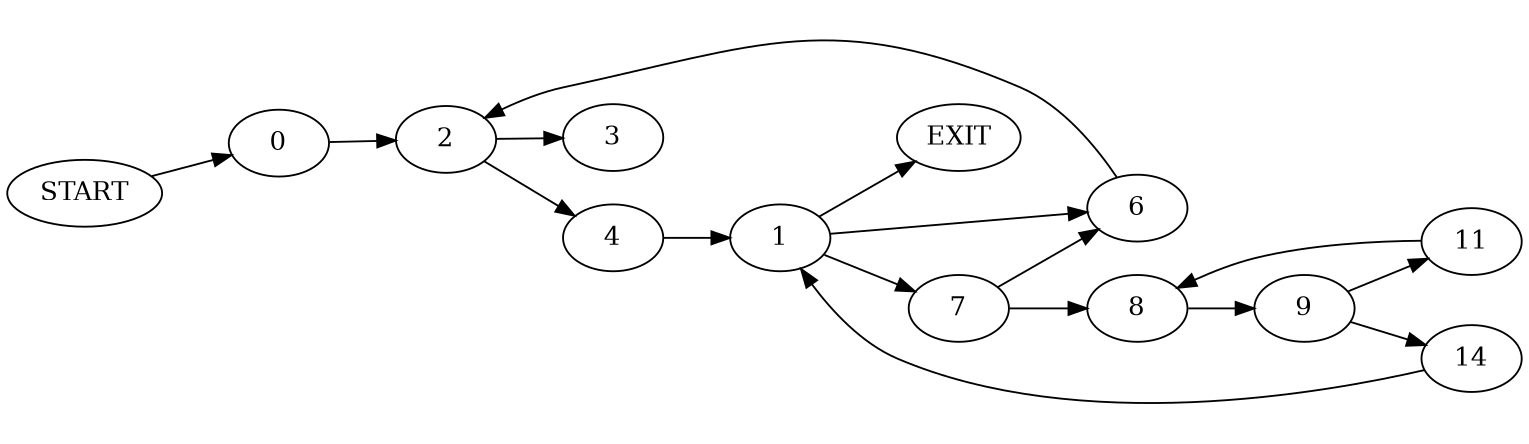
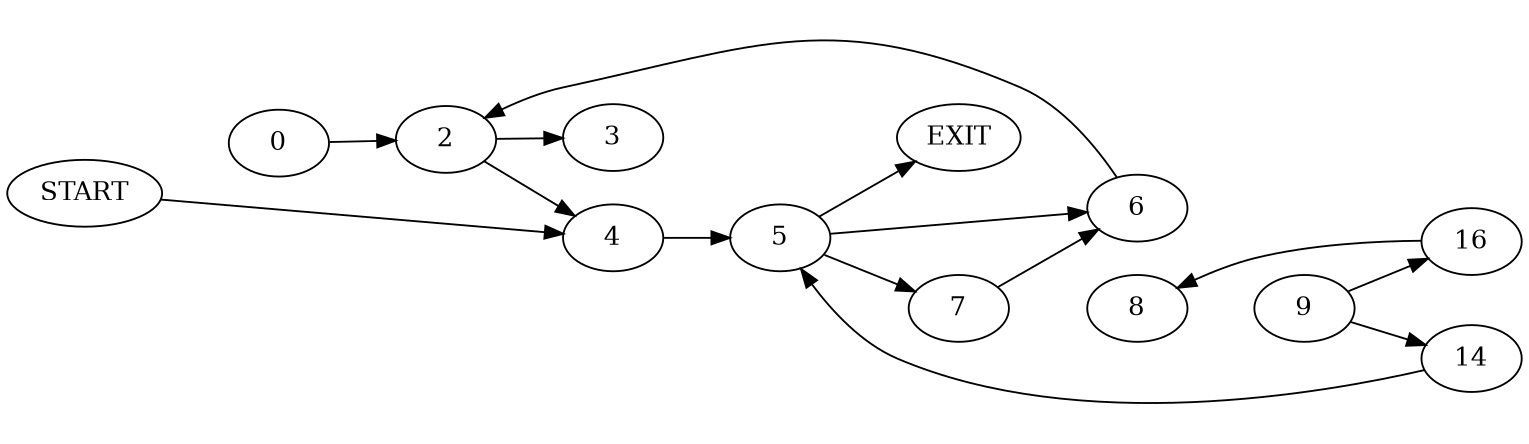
edge "START" -> "0": now "START" -> "4"
node "1": label "1" -> "5"
node "11": label "11" -> "16"
edge "7" -> "8": removed
edge "8" -> "9": removed
